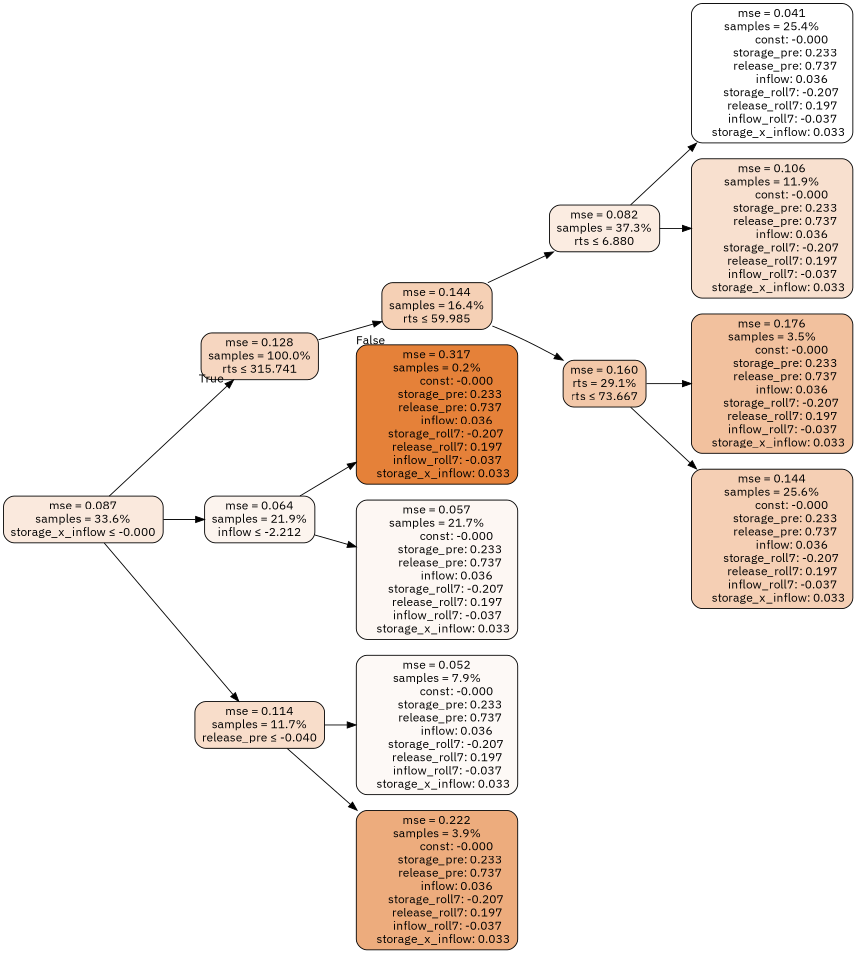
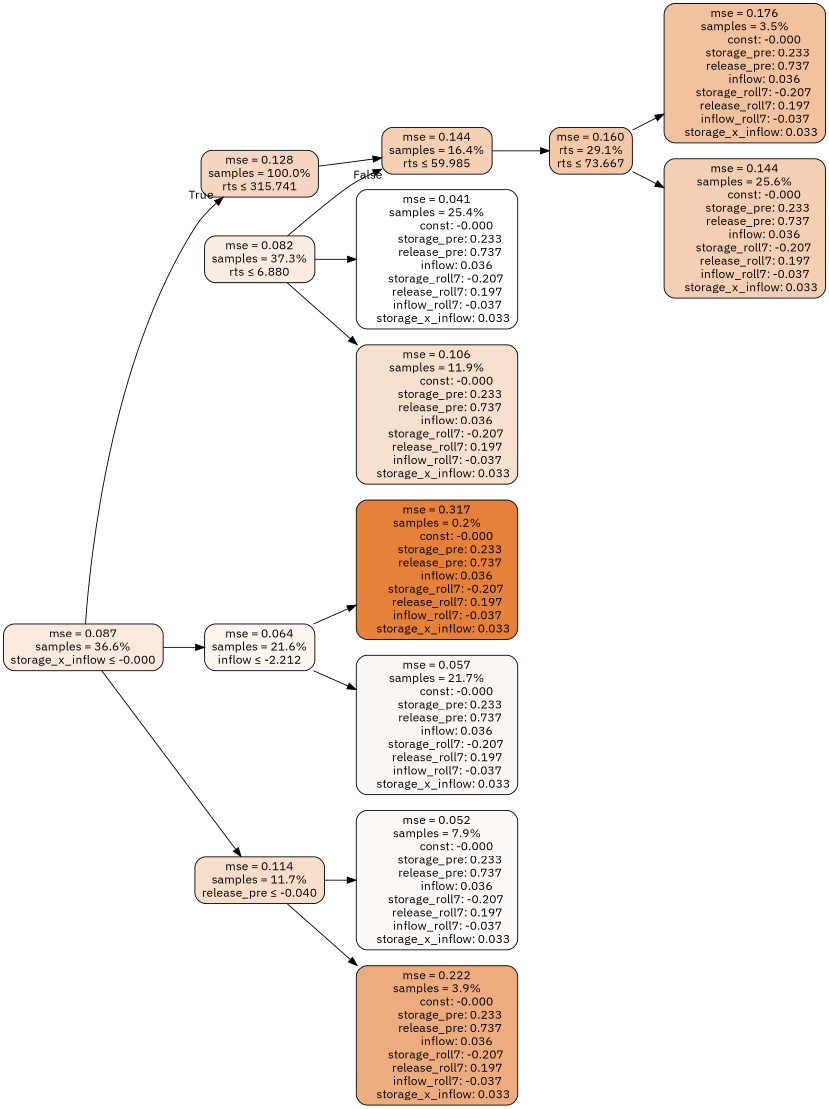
edge "mse = 0.144 samples = 16.4% rts ≤ 59.985" -> "mse = 0.082 samples = 37.3% rts ≤ 6.880": reversed
node "mse = 0.087 samples = 33.6% storage_x_inflow ≤ -0.000": label "mse = 0.087 samples = 33.6% storage_x_inflow ≤ -0.000" -> "mse = 0.087 samples = 36.6% storage_x_inflow ≤ -0.000"
node "mse = 0.064 samples = 21.9% inflow ≤ -2.212": label "mse = 0.064 samples = 21.9% inflow ≤ -2.212" -> "mse = 0.064 samples = 21.6% inflow ≤ -2.212"
